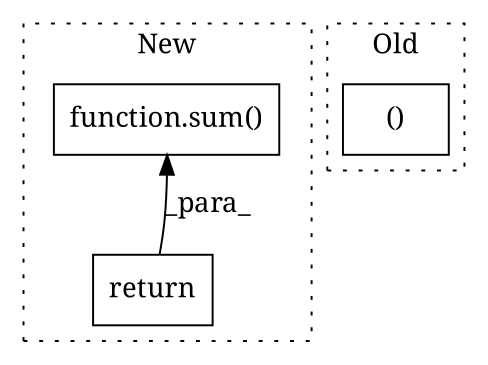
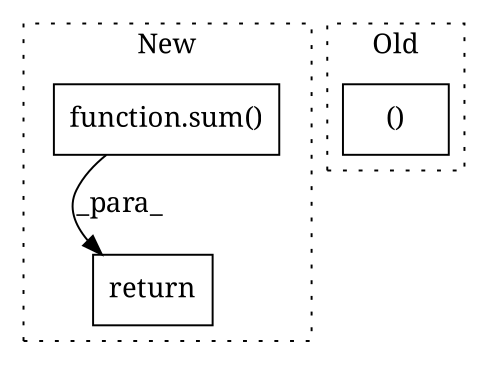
edge "return" -> "function.sum()": reversed
